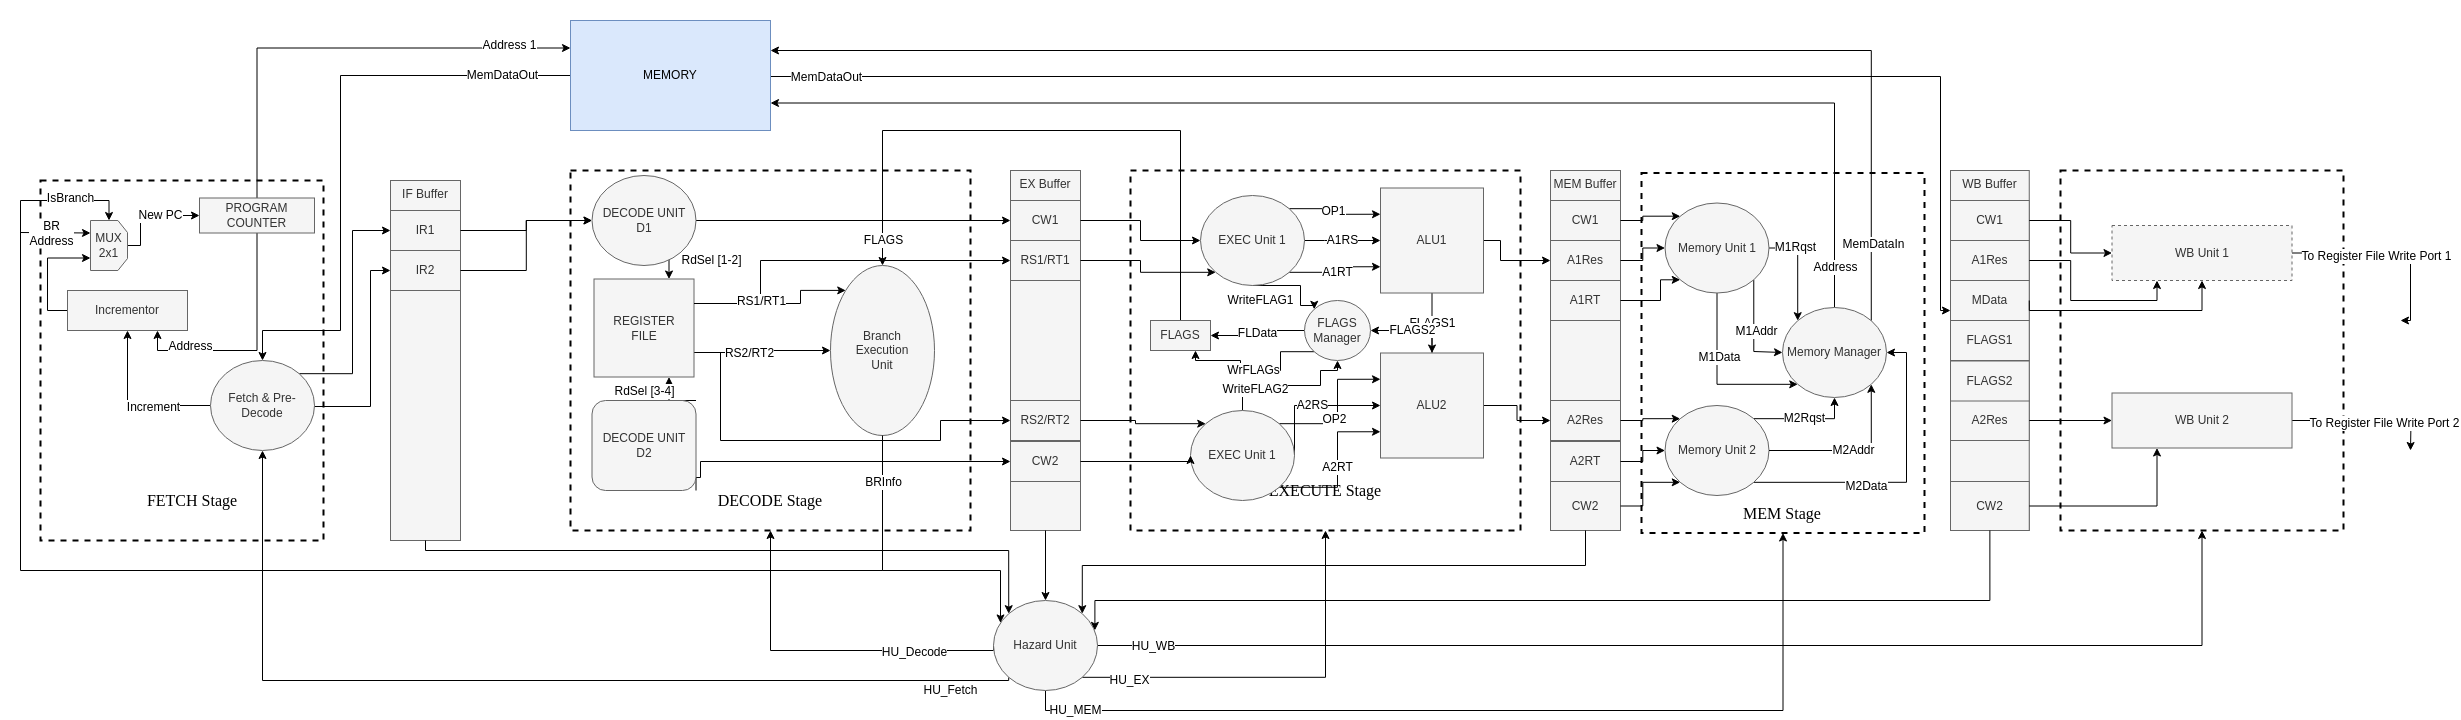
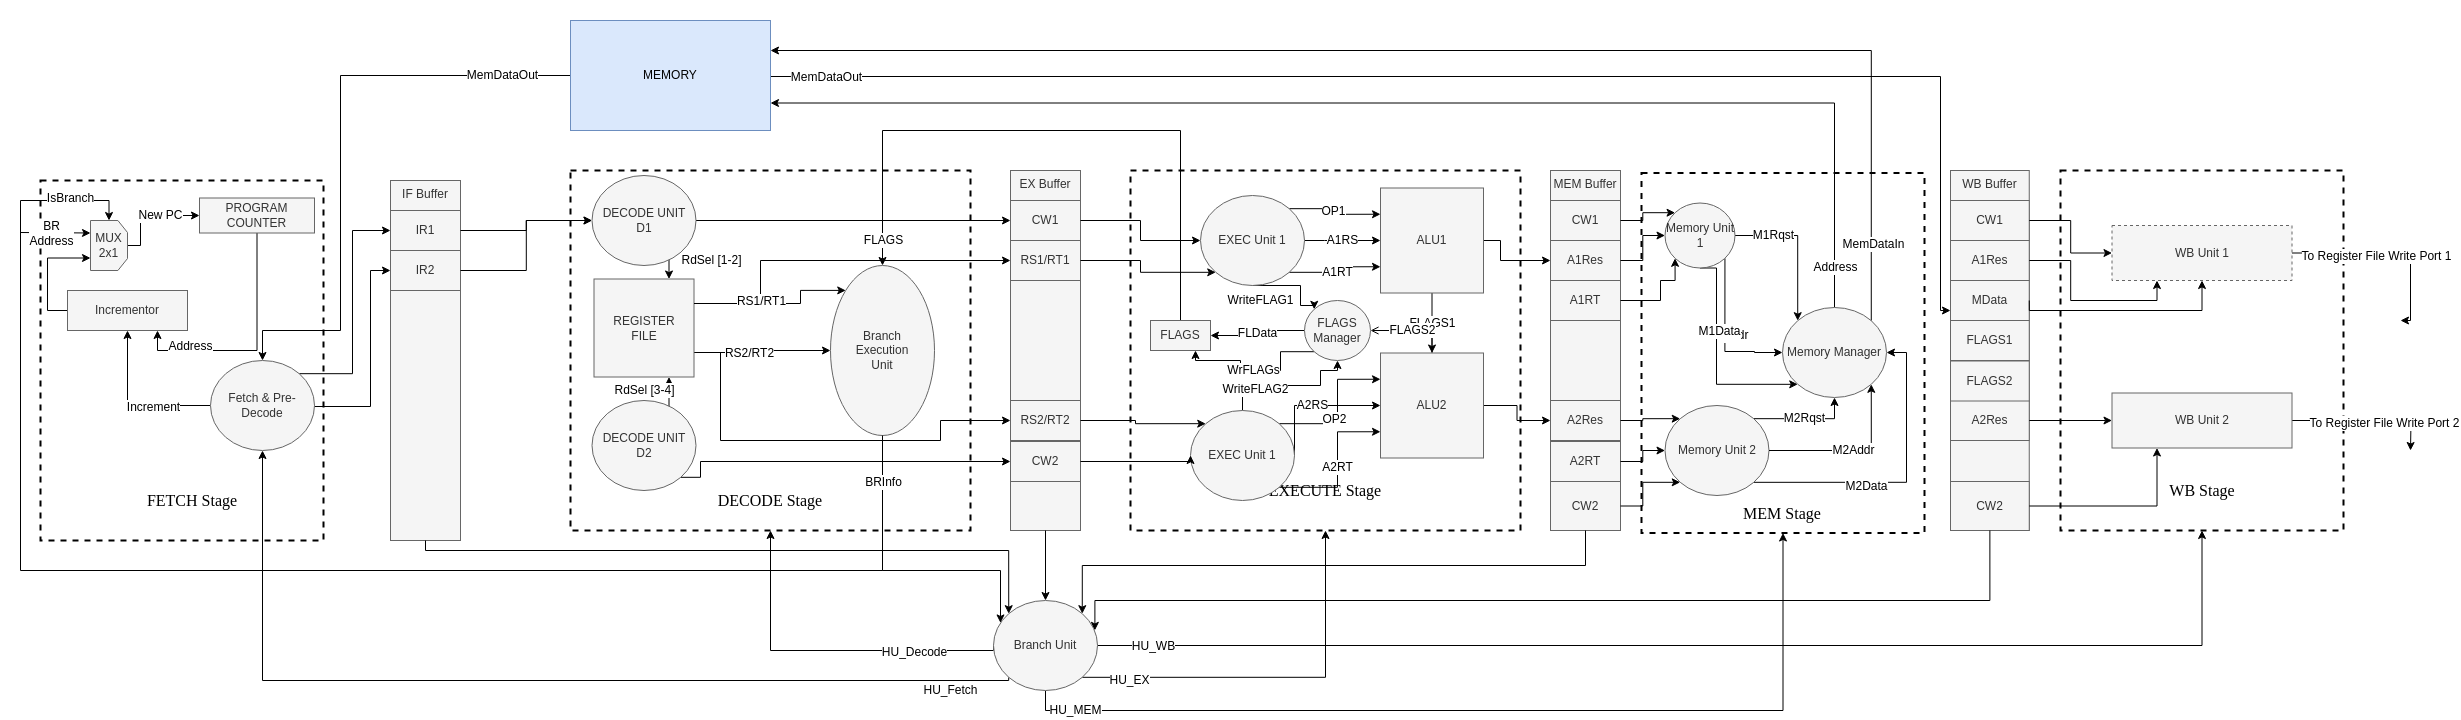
edge "PROGRAM COUNTER" -> "MEMORY": removed, label "Address 1"
node "Memory Unit 1": size 104x90 -> 70x65
edge "ALU2" -> "FLAGS Manager": arrowhead classic -> open
node "DECODE UNIT D2": shape rounded rectangle -> ellipse
node "WB Stage": added
node "Hazard Unit": label "Hazard Unit" -> "Branch Unit"
